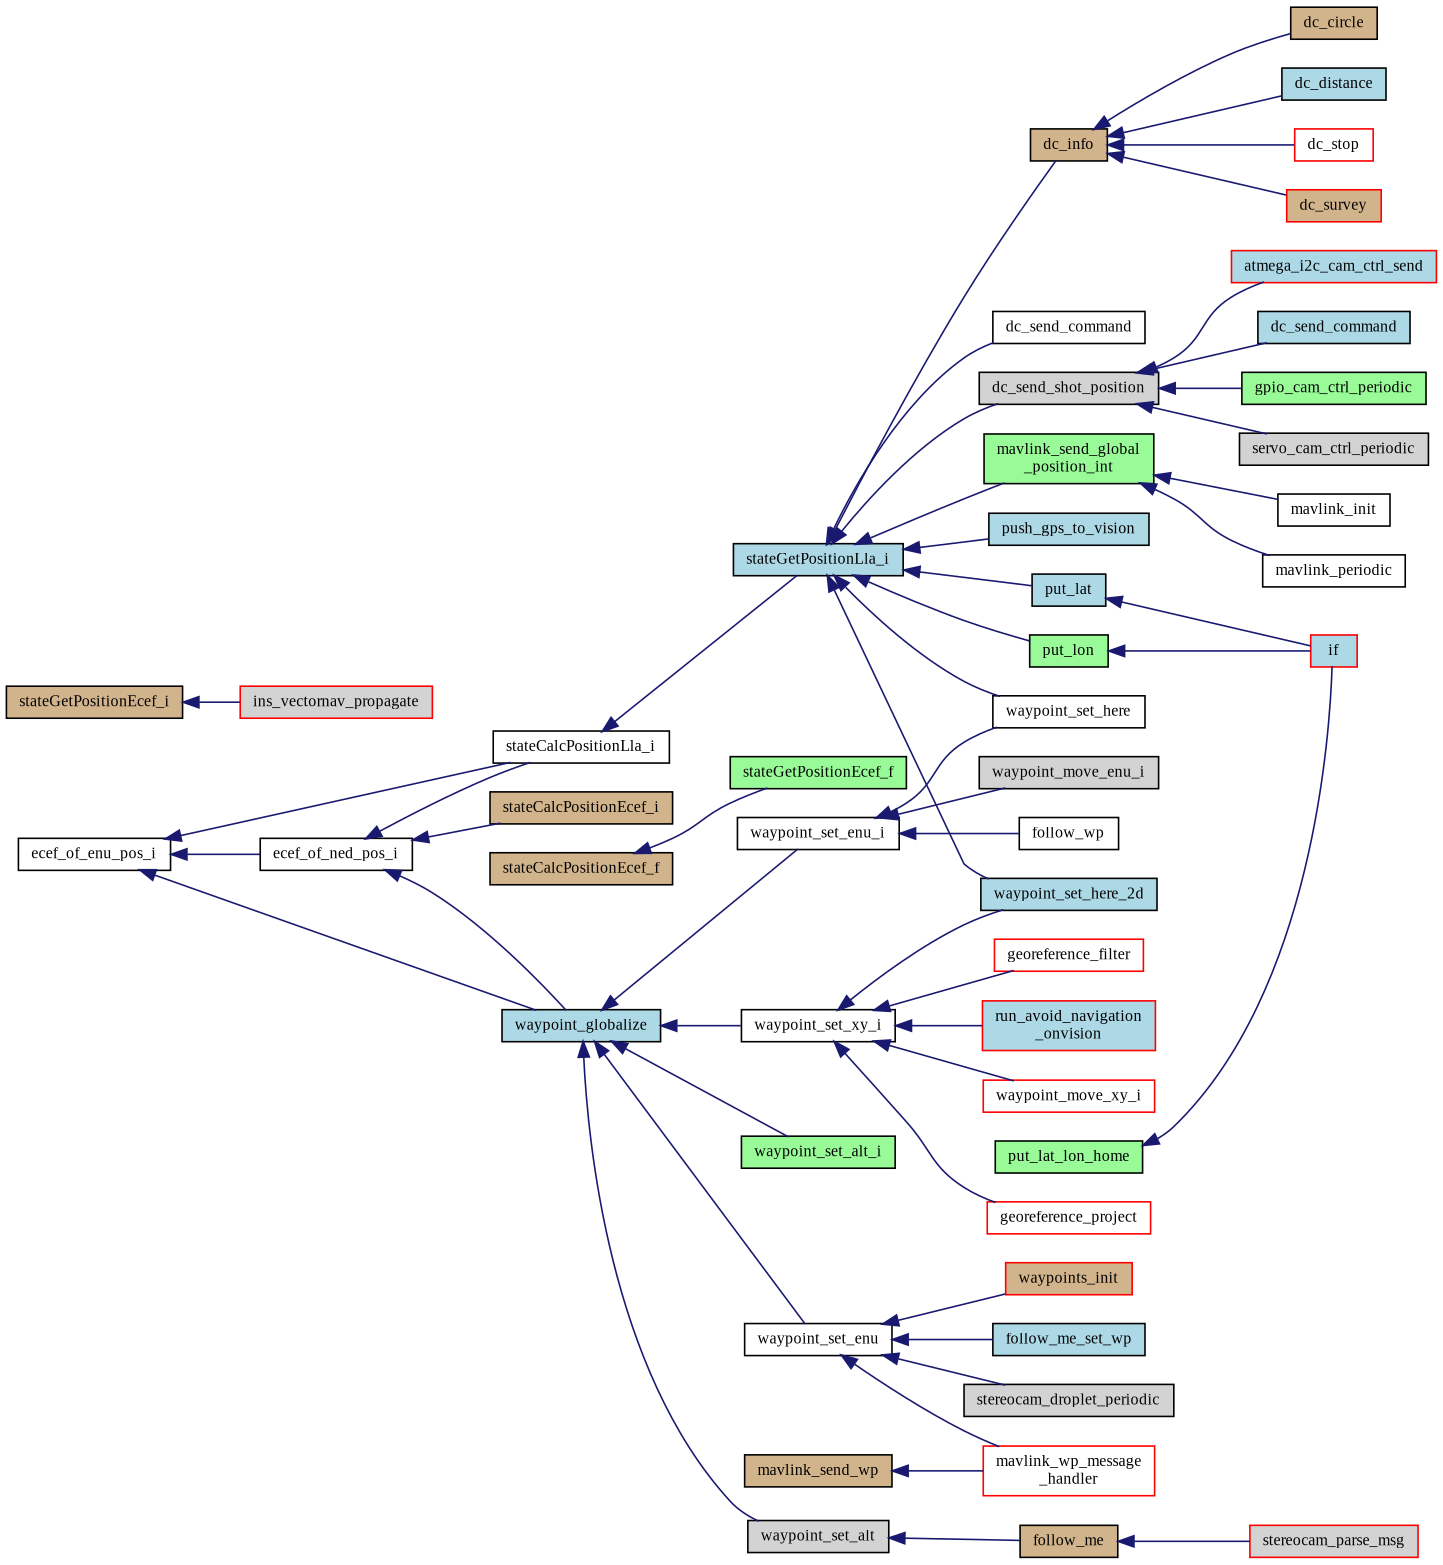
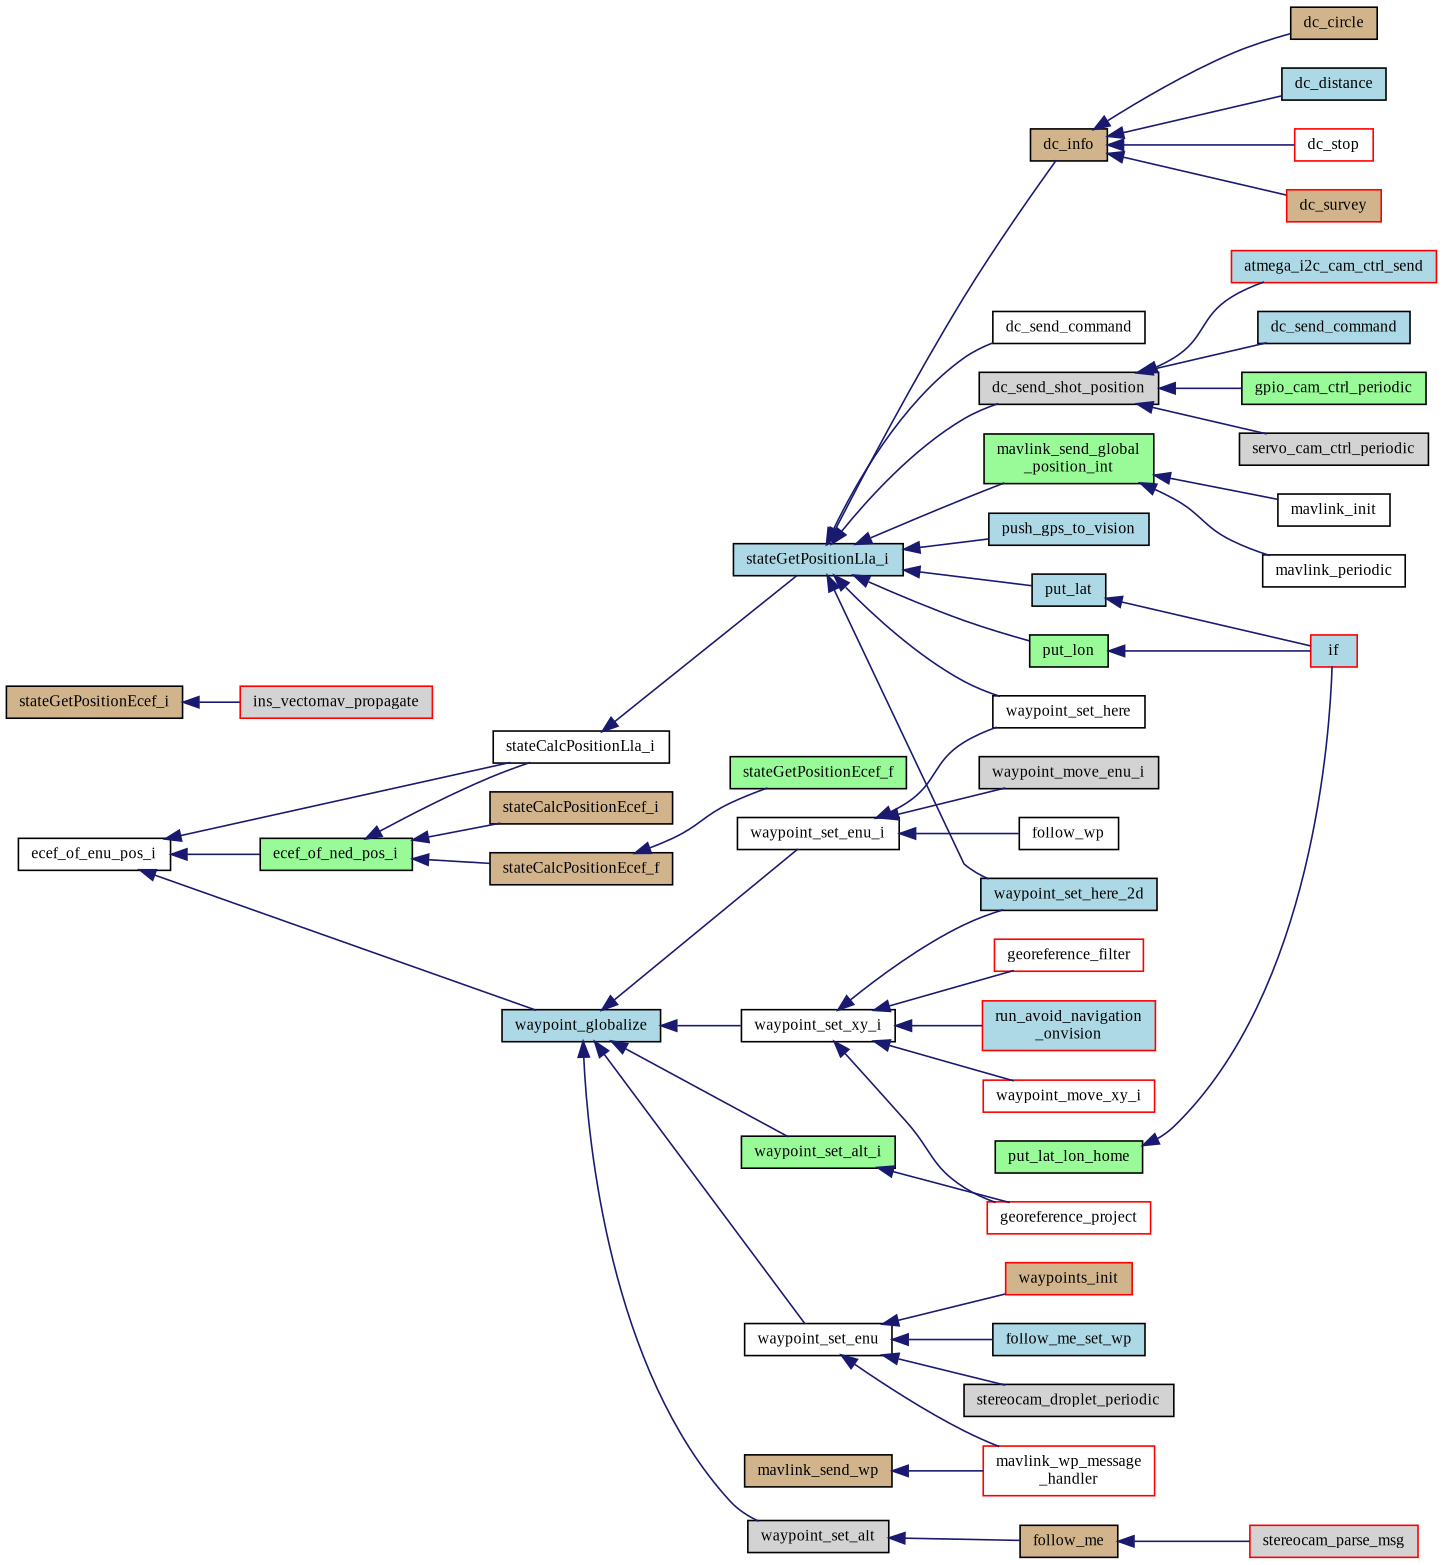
node "ecef_of_ned_pos_i": fillcolor white -> palegreen
edge "waypoint_globalize" -> "ecef_of_ned_pos_i": now "stateCalcPositionEcef_f" -> "ecef_of_ned_pos_i"
edge "georeference_project" -> "waypoint_set_alt_i": added
